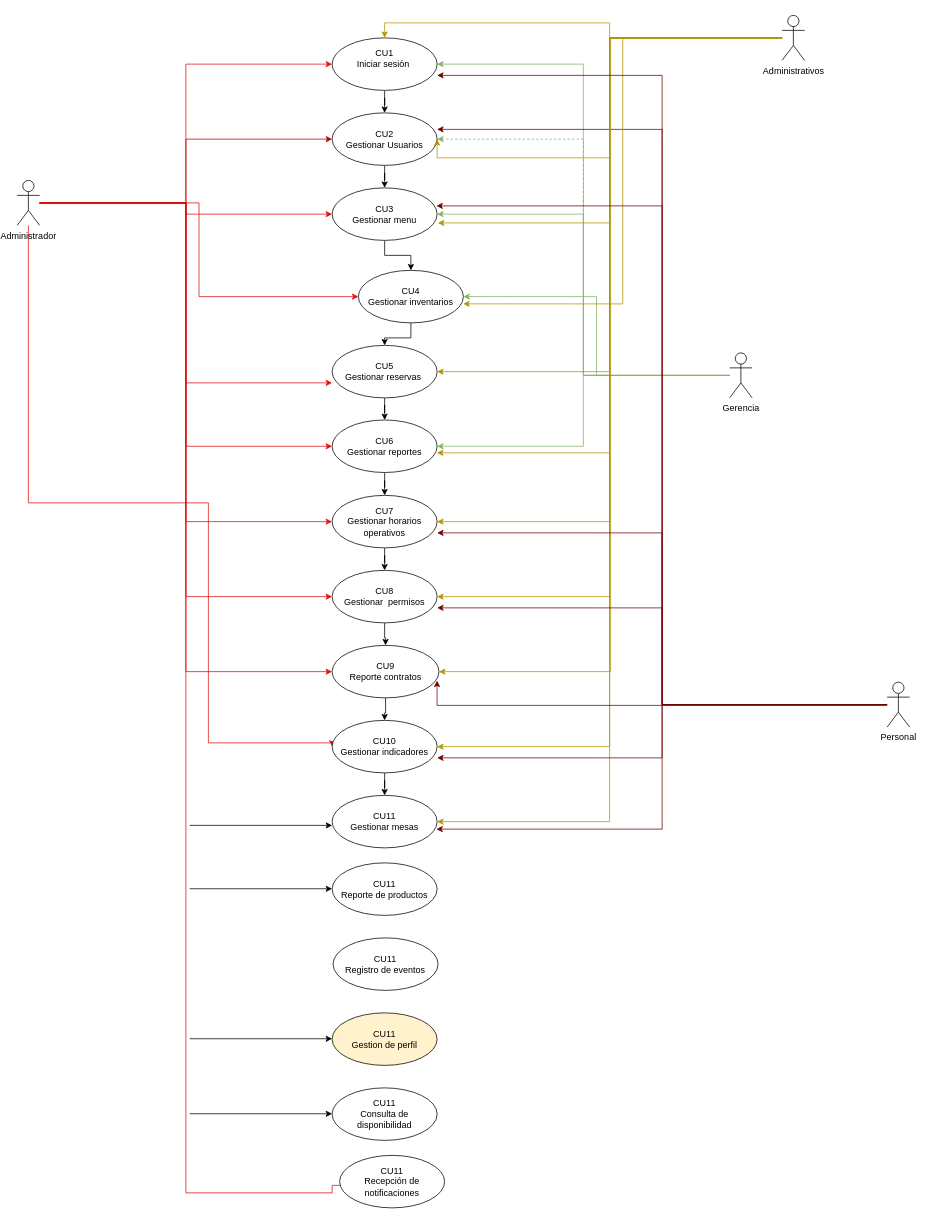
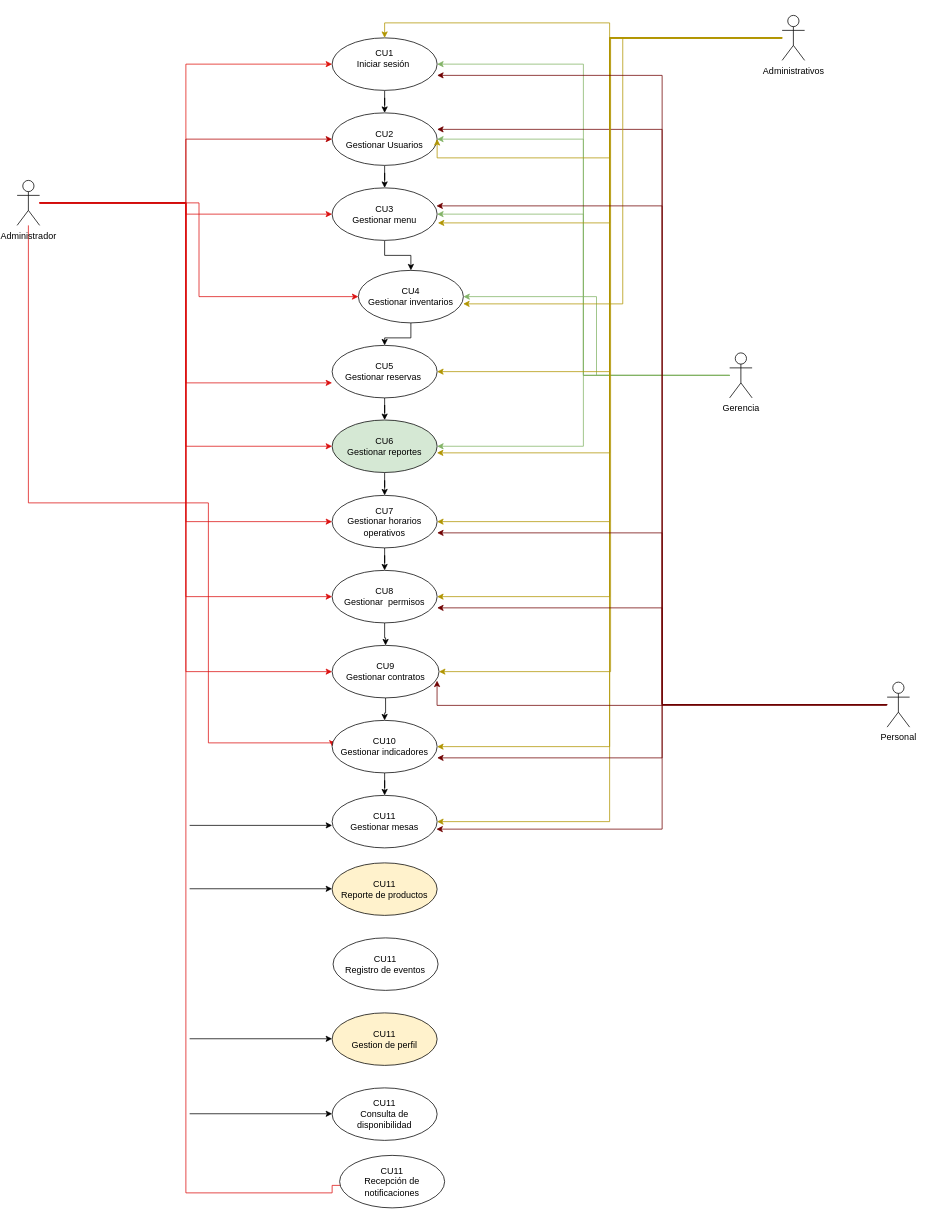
edge "Gerencia" -> "CU2 Gestionar Usuarios": style dashed -> solid
node "CU6 Gestionar reportes": fillcolor #ffffff -> #d5e8d4
node "CU9 Reporte contratos": label "CU9 Reporte contratos" -> "CU9 Gestionar contratos"
node "CU11 Reporte de productos": fillcolor #ffffff -> #fff2cc
